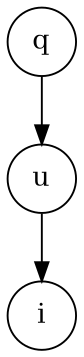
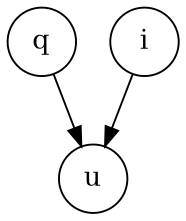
edge "u" -> "i": reversed
